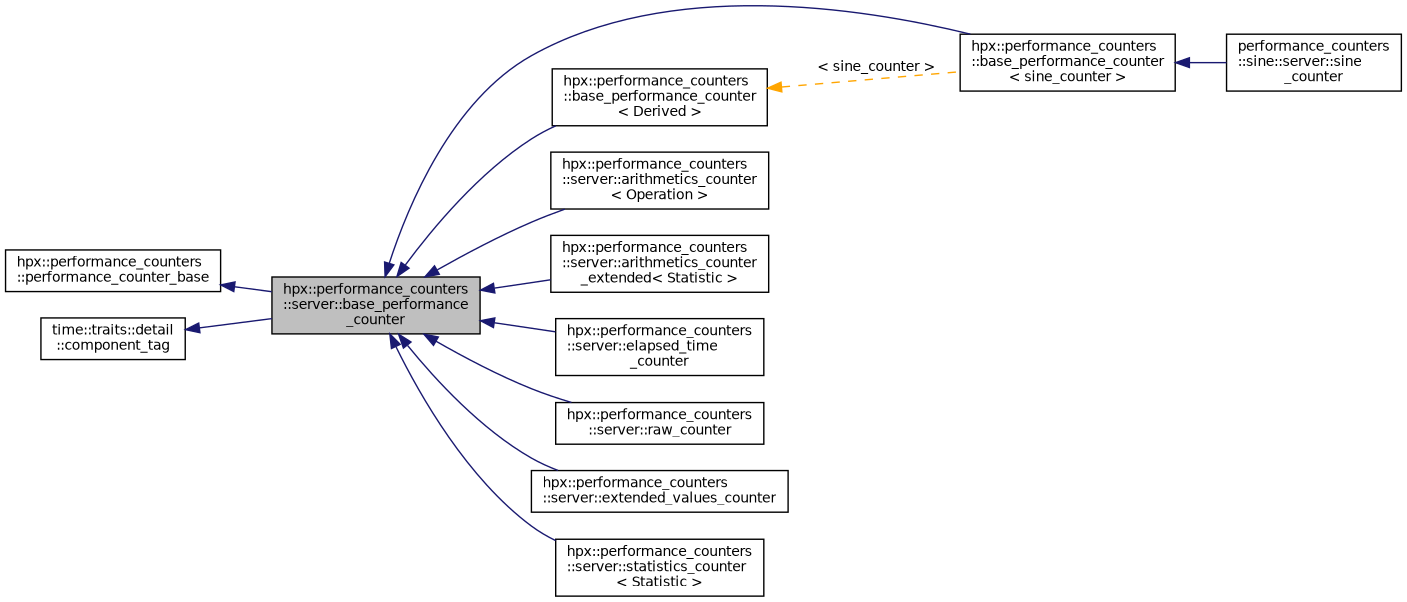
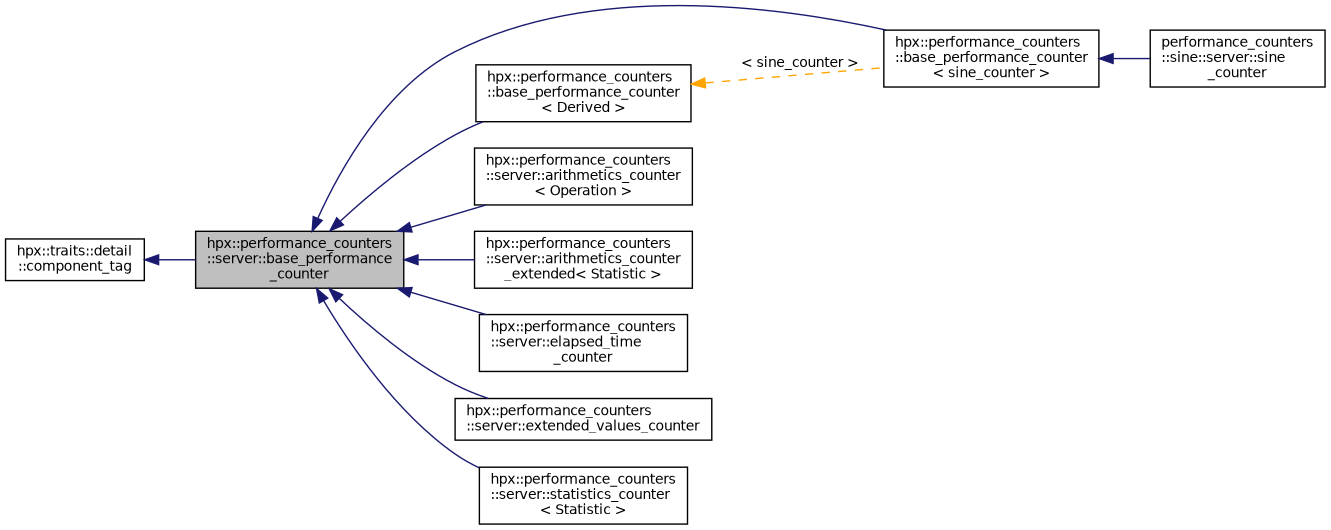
node "hpx::performance_counters ::performance_counter_base": removed
node "time::traits::detail ::component_tag": label "time::traits::detail ::component_tag" -> "hpx::traits::detail ::component_tag"
node "hpx::performance_counters ::server::raw_counter": removed
